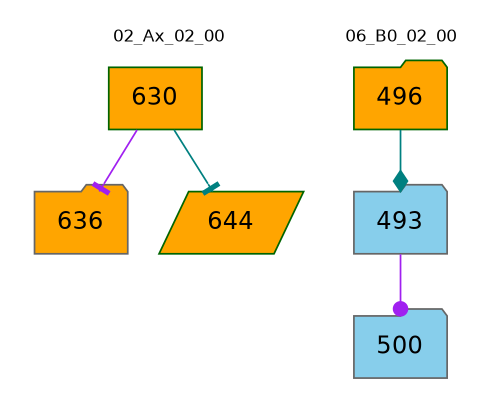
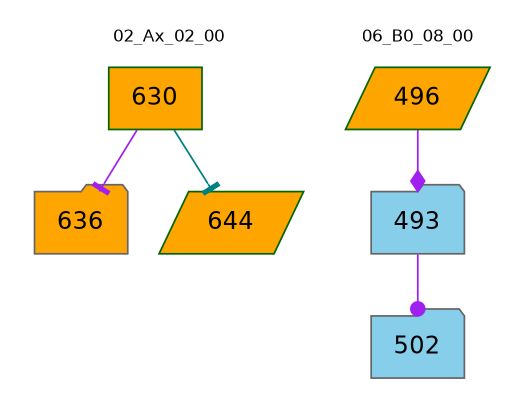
cluster "06_B0_02_00": label "06_B0_02_00" -> "06_B0_08_00"
node "496": shape folder -> parallelogram
edge "496" -> "493": color teal -> purple
node "500": label "500" -> "502"
